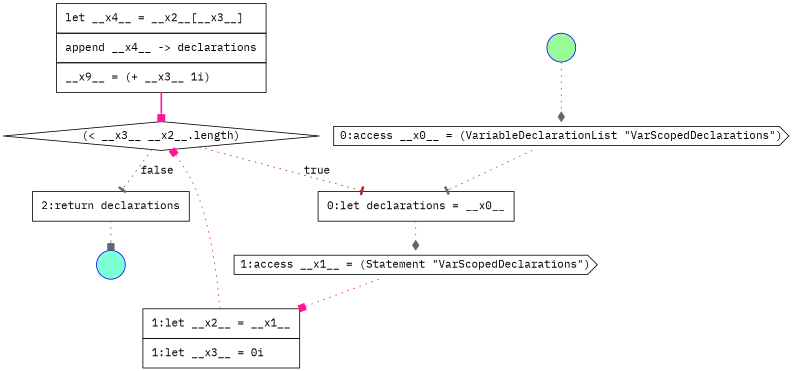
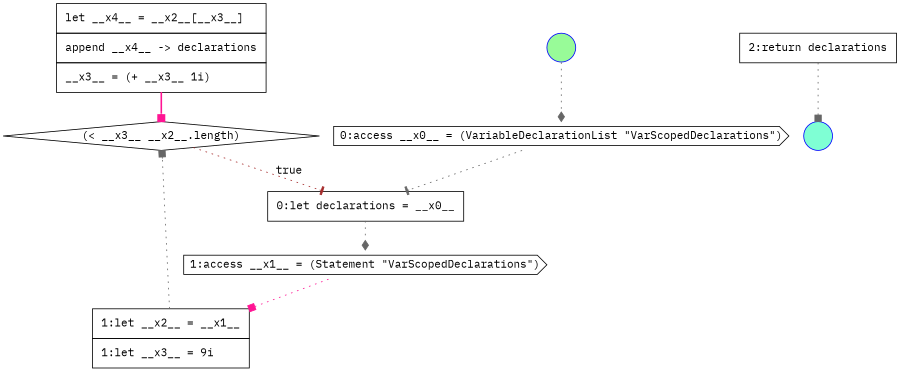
node "let __x4__ = __x2__[__x3__]": text "__x9__ = (+ __x3__ 1i)" -> "__x3__ = (+ __x3__ 1i)"
edge "(< __x3__ __x2__.length)" -> "2:return declarations": removed, label "false"
edge "1:let __x2__ = __x1__" -> "(< __x3__ __x2__.length)": color deeppink -> gray40
node "1:let __x2__ = __x1__": text "1:let __x3__ = 0i" -> "1:let __x3__ = 9i"
